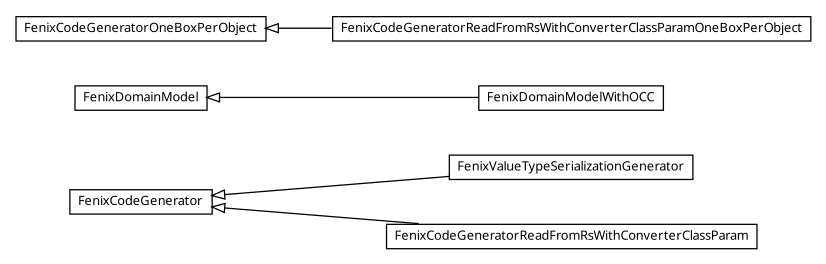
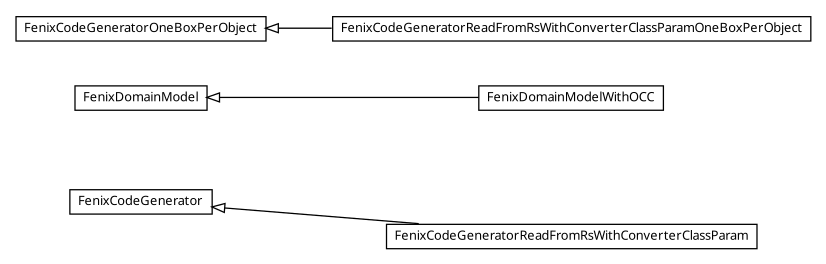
node "FenixValueTypeSerializationGenerator": removed
